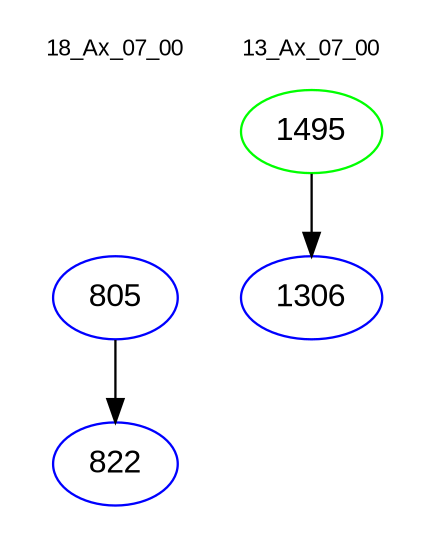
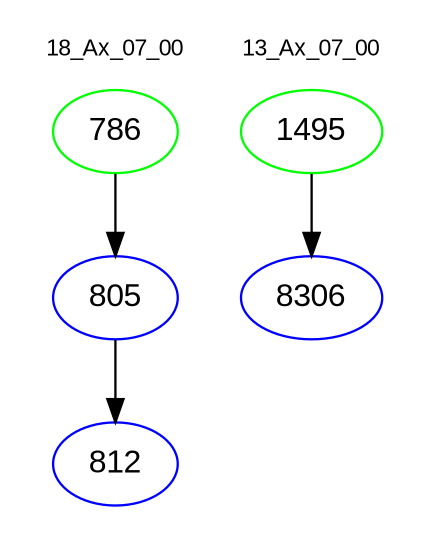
node "786": added
node "1306": label "1306" -> "8306"
node "822": label "822" -> "812"
